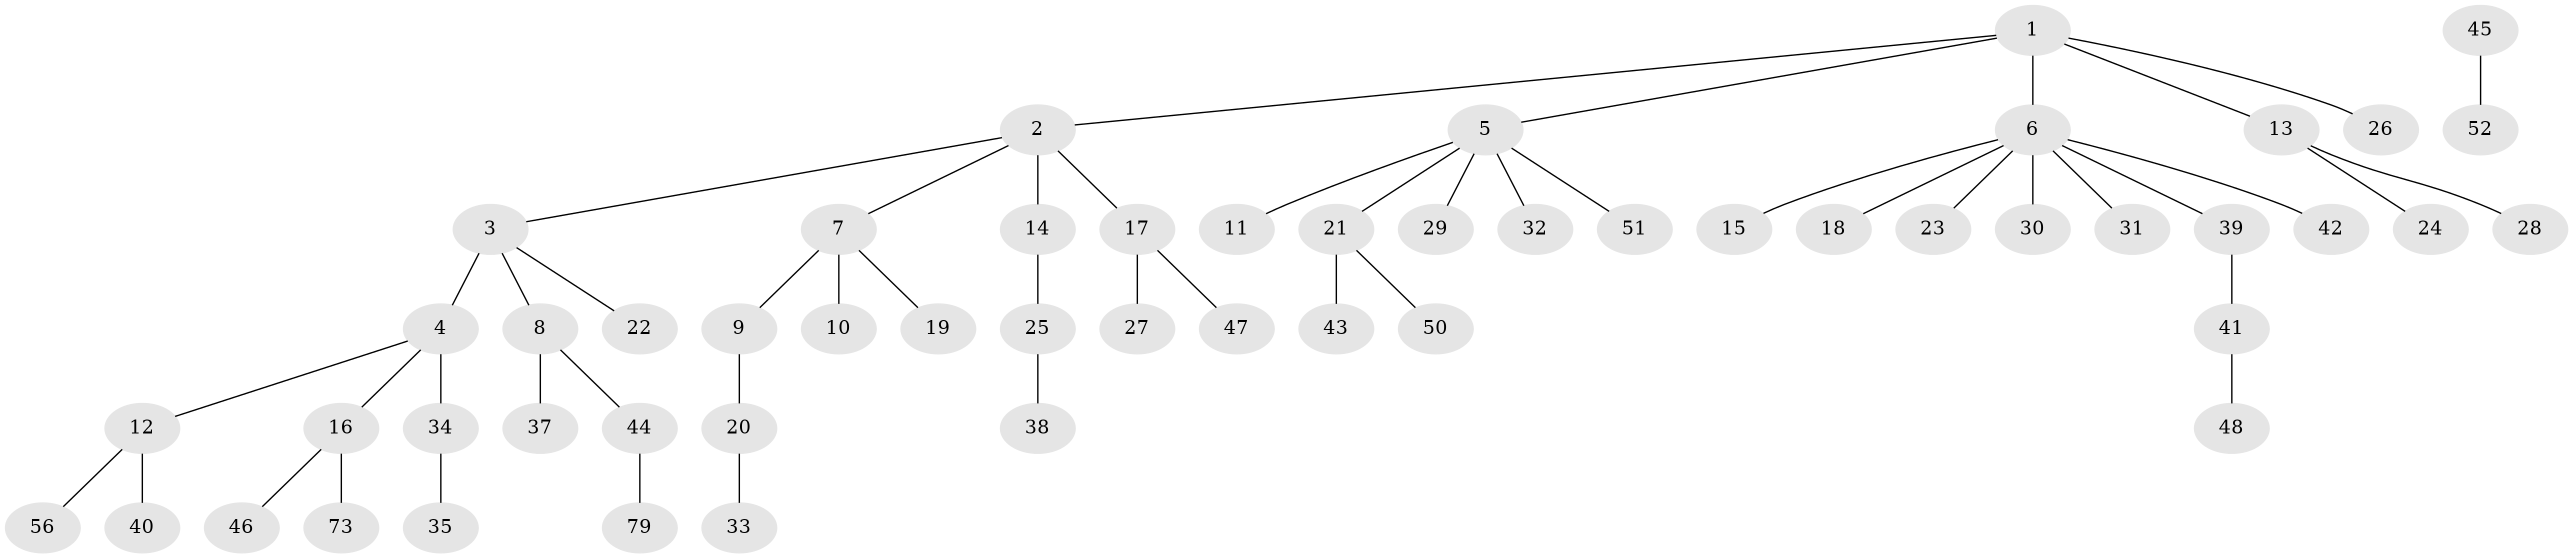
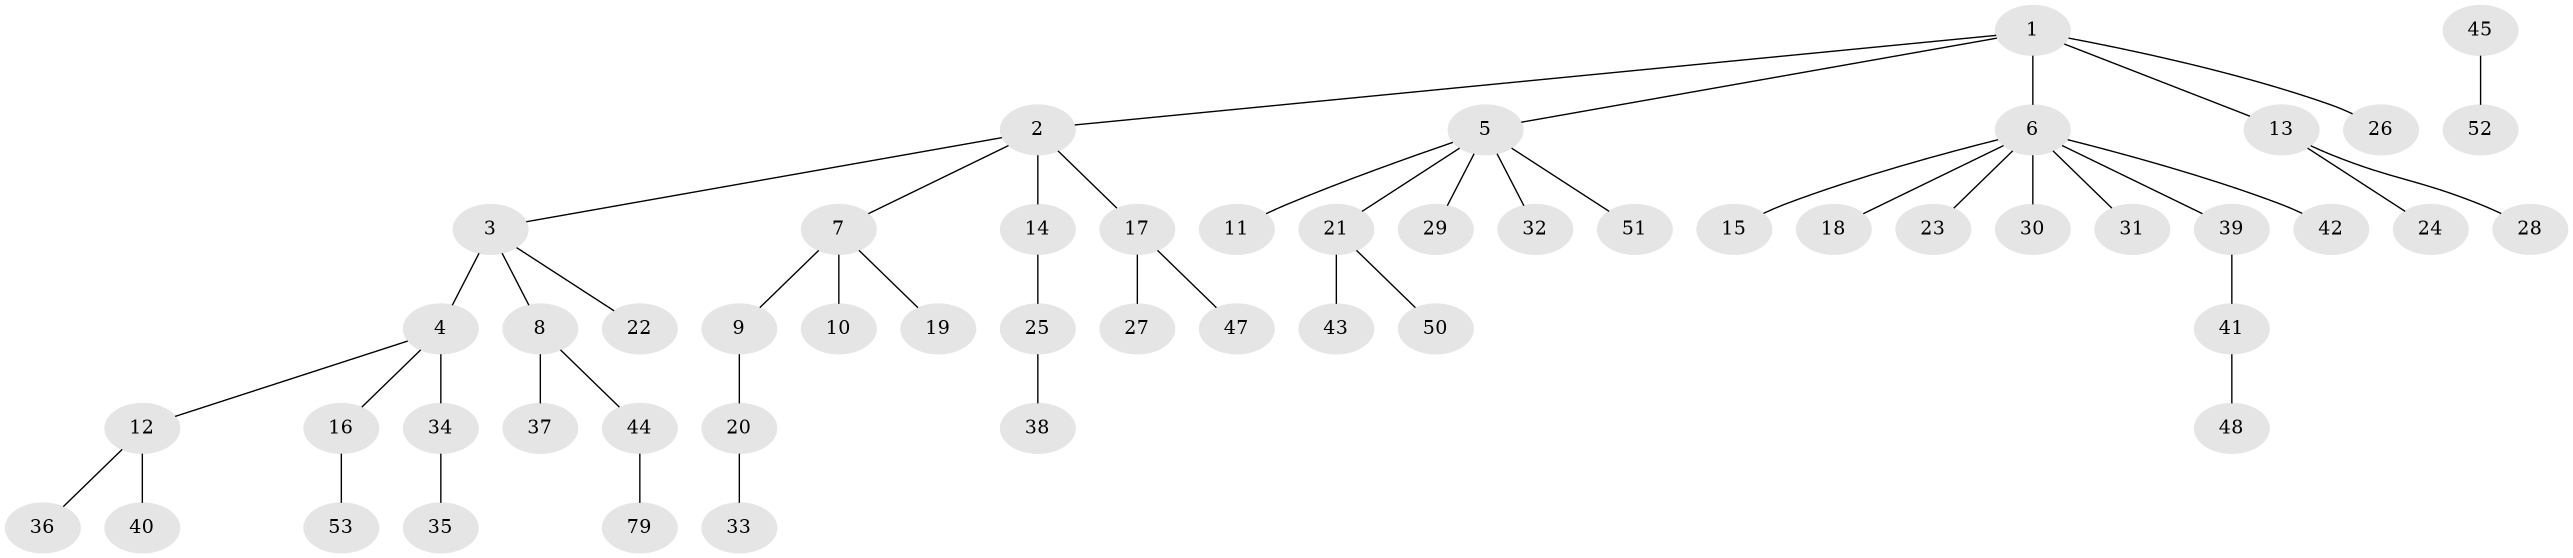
node "56": label "56" -> "36"
node "46": removed
node "73": label "73" -> "53"
